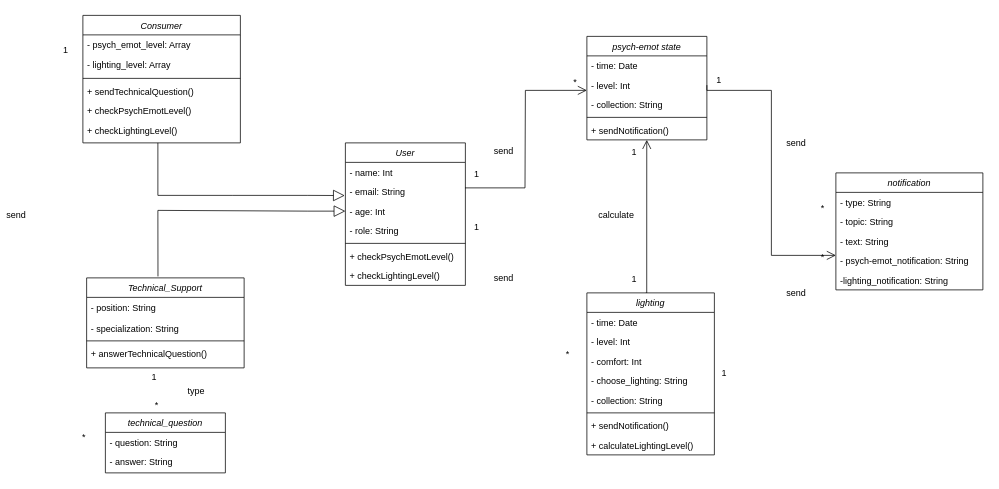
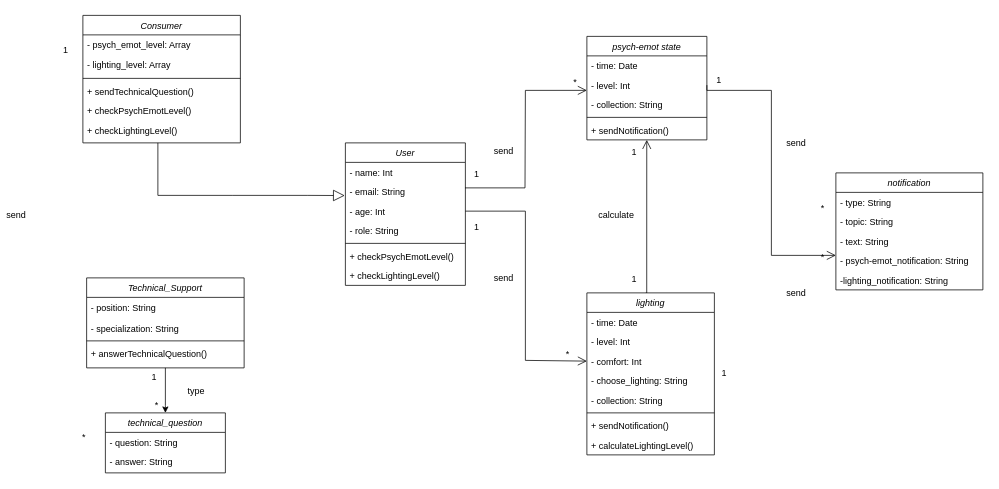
edge "Technical_Support" -> "- age: Int": removed
edge "- age: Int" -> "- comfort: Int": added
edge "Technical_Support" -> "technical_question": added
